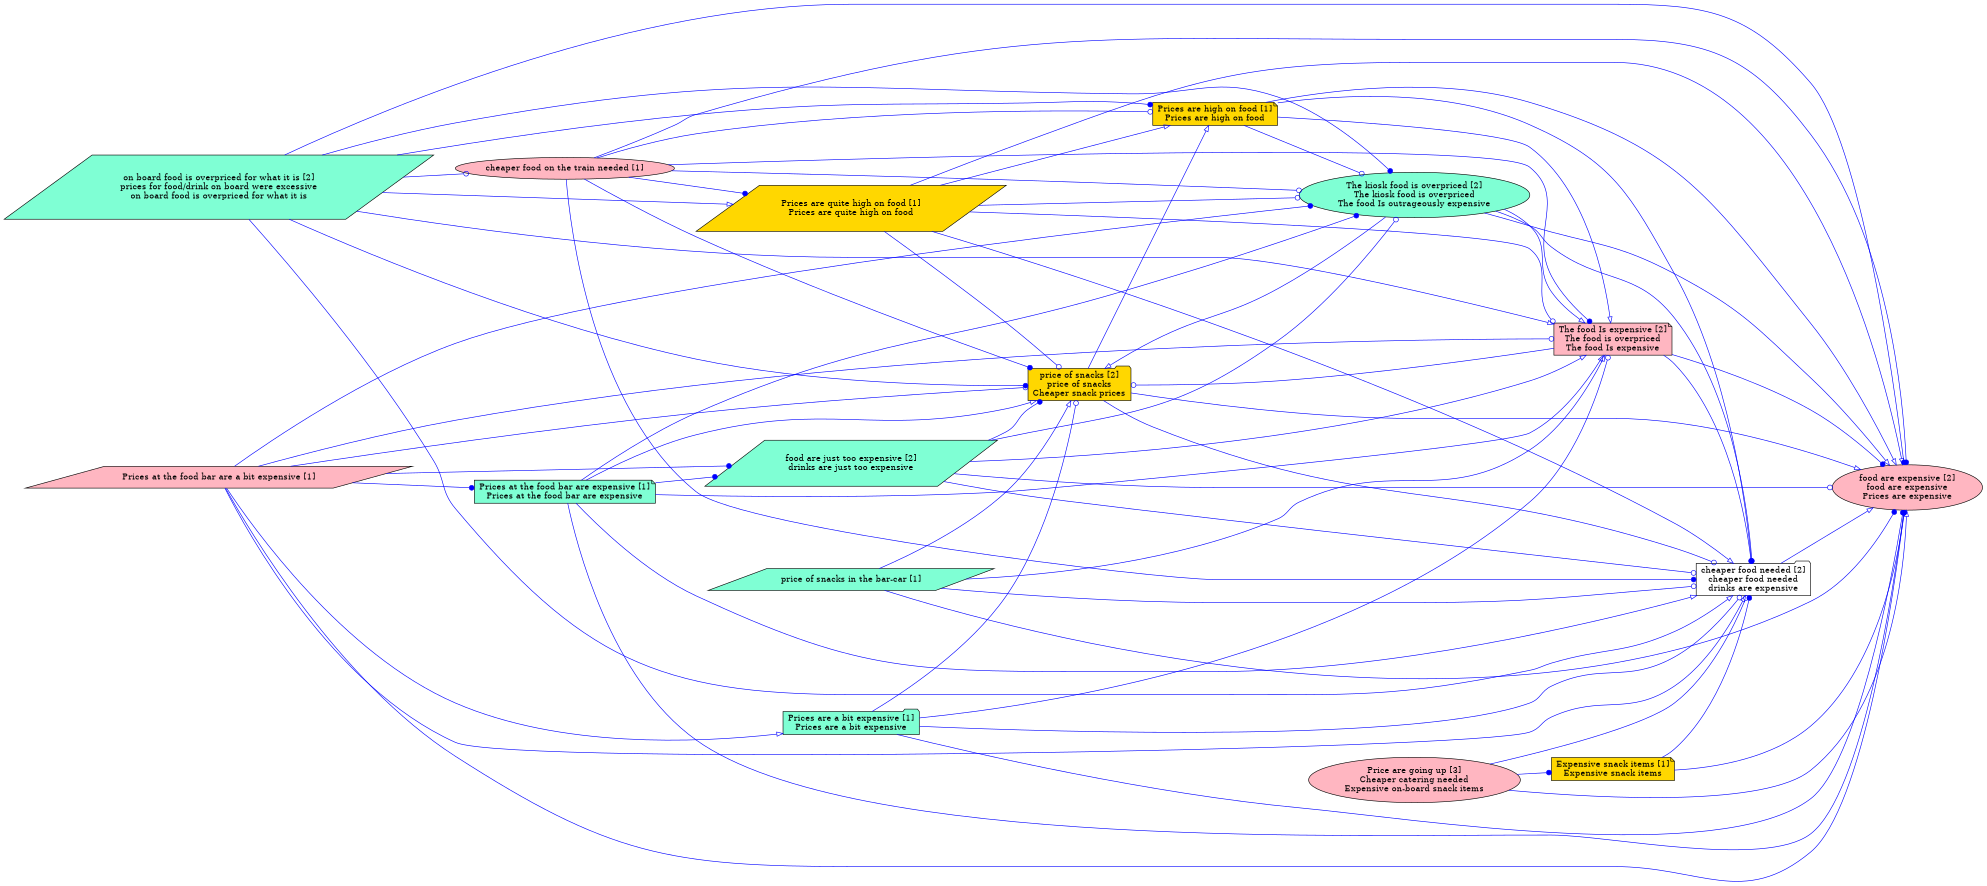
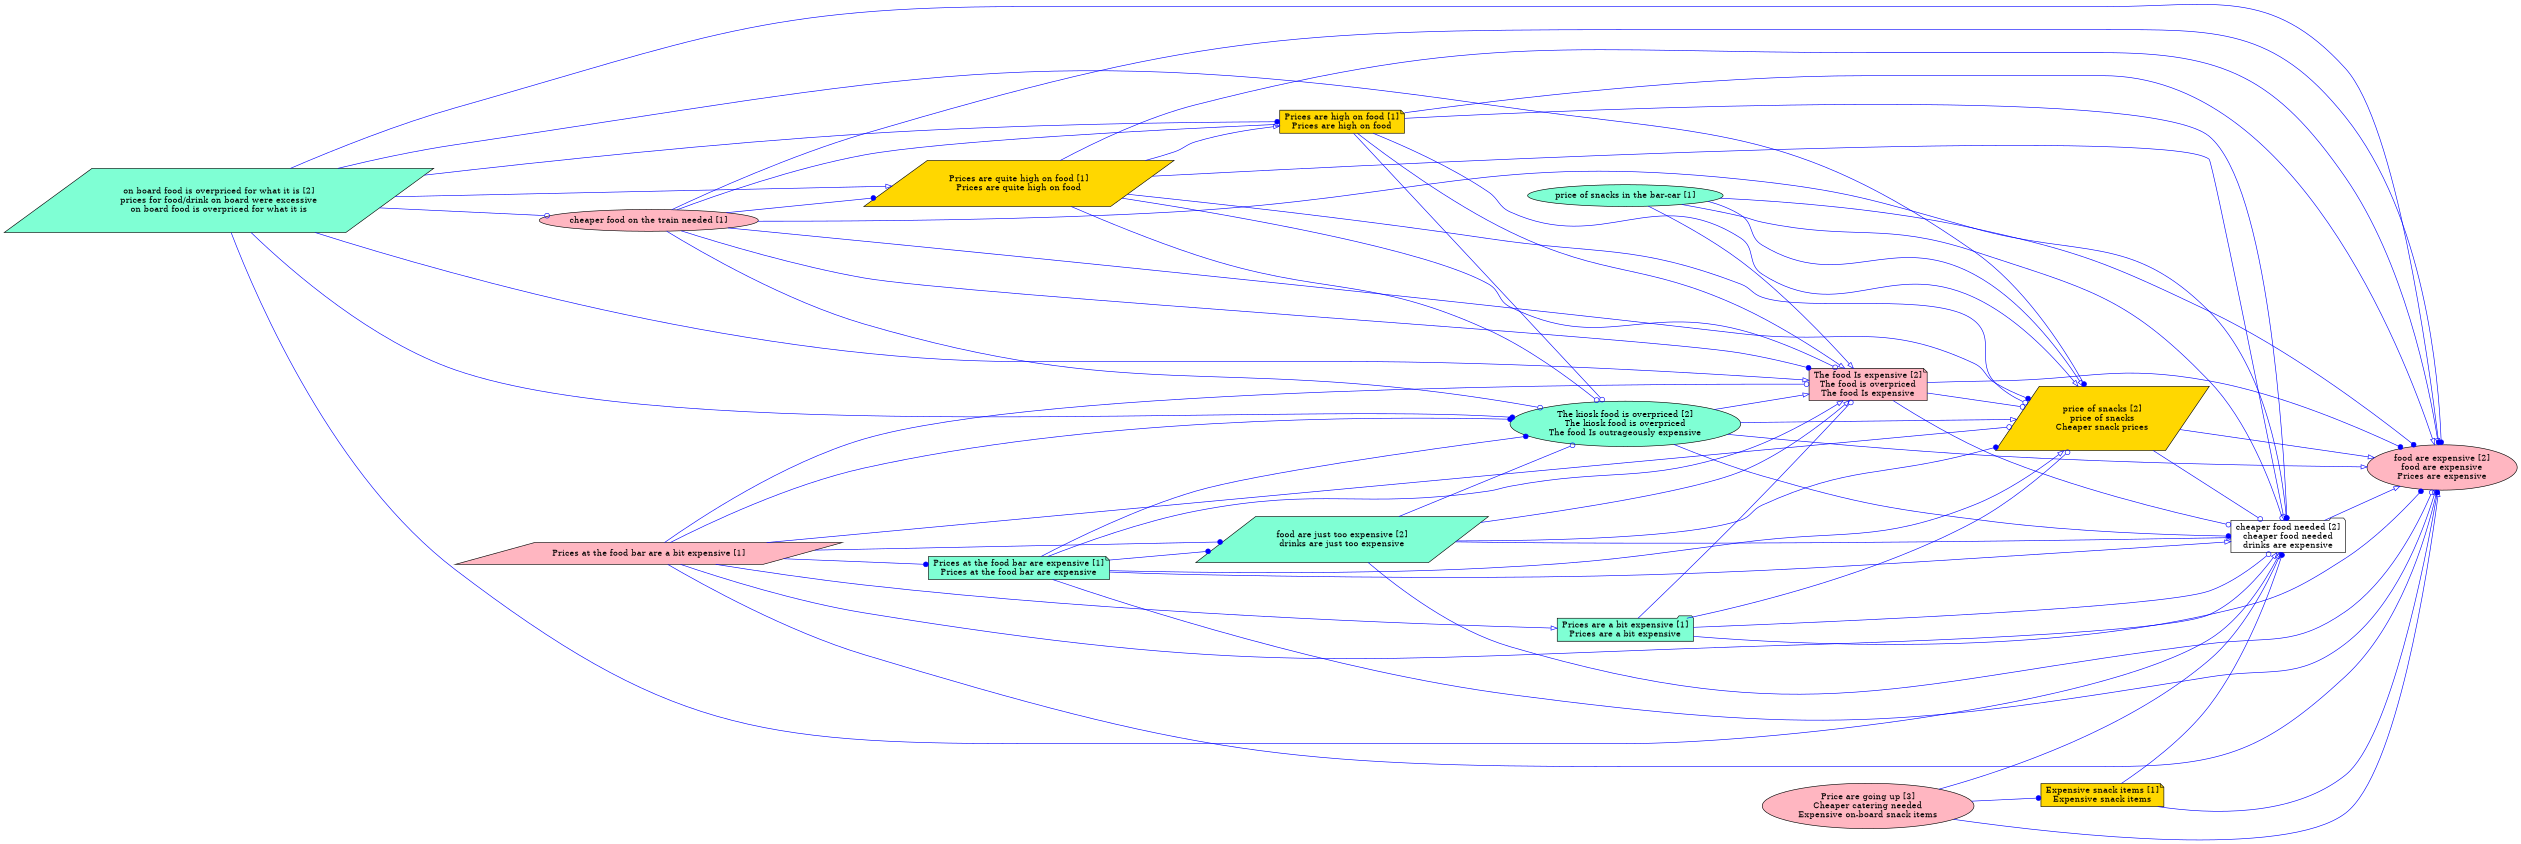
edge "price of snacks [2] price of snacks Cheaper snack prices" -> "Prices are high on food [1] Prices are high on food": reversed
node "price of snacks [2] price of snacks Cheaper snack prices": shape folder -> parallelogram
node "price of snacks in the bar-car [1]": shape parallelogram -> ellipse
